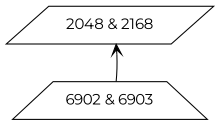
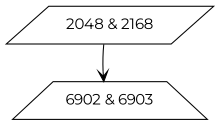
edge "6902 & 6903" -> "2048 & 2168": reversed
